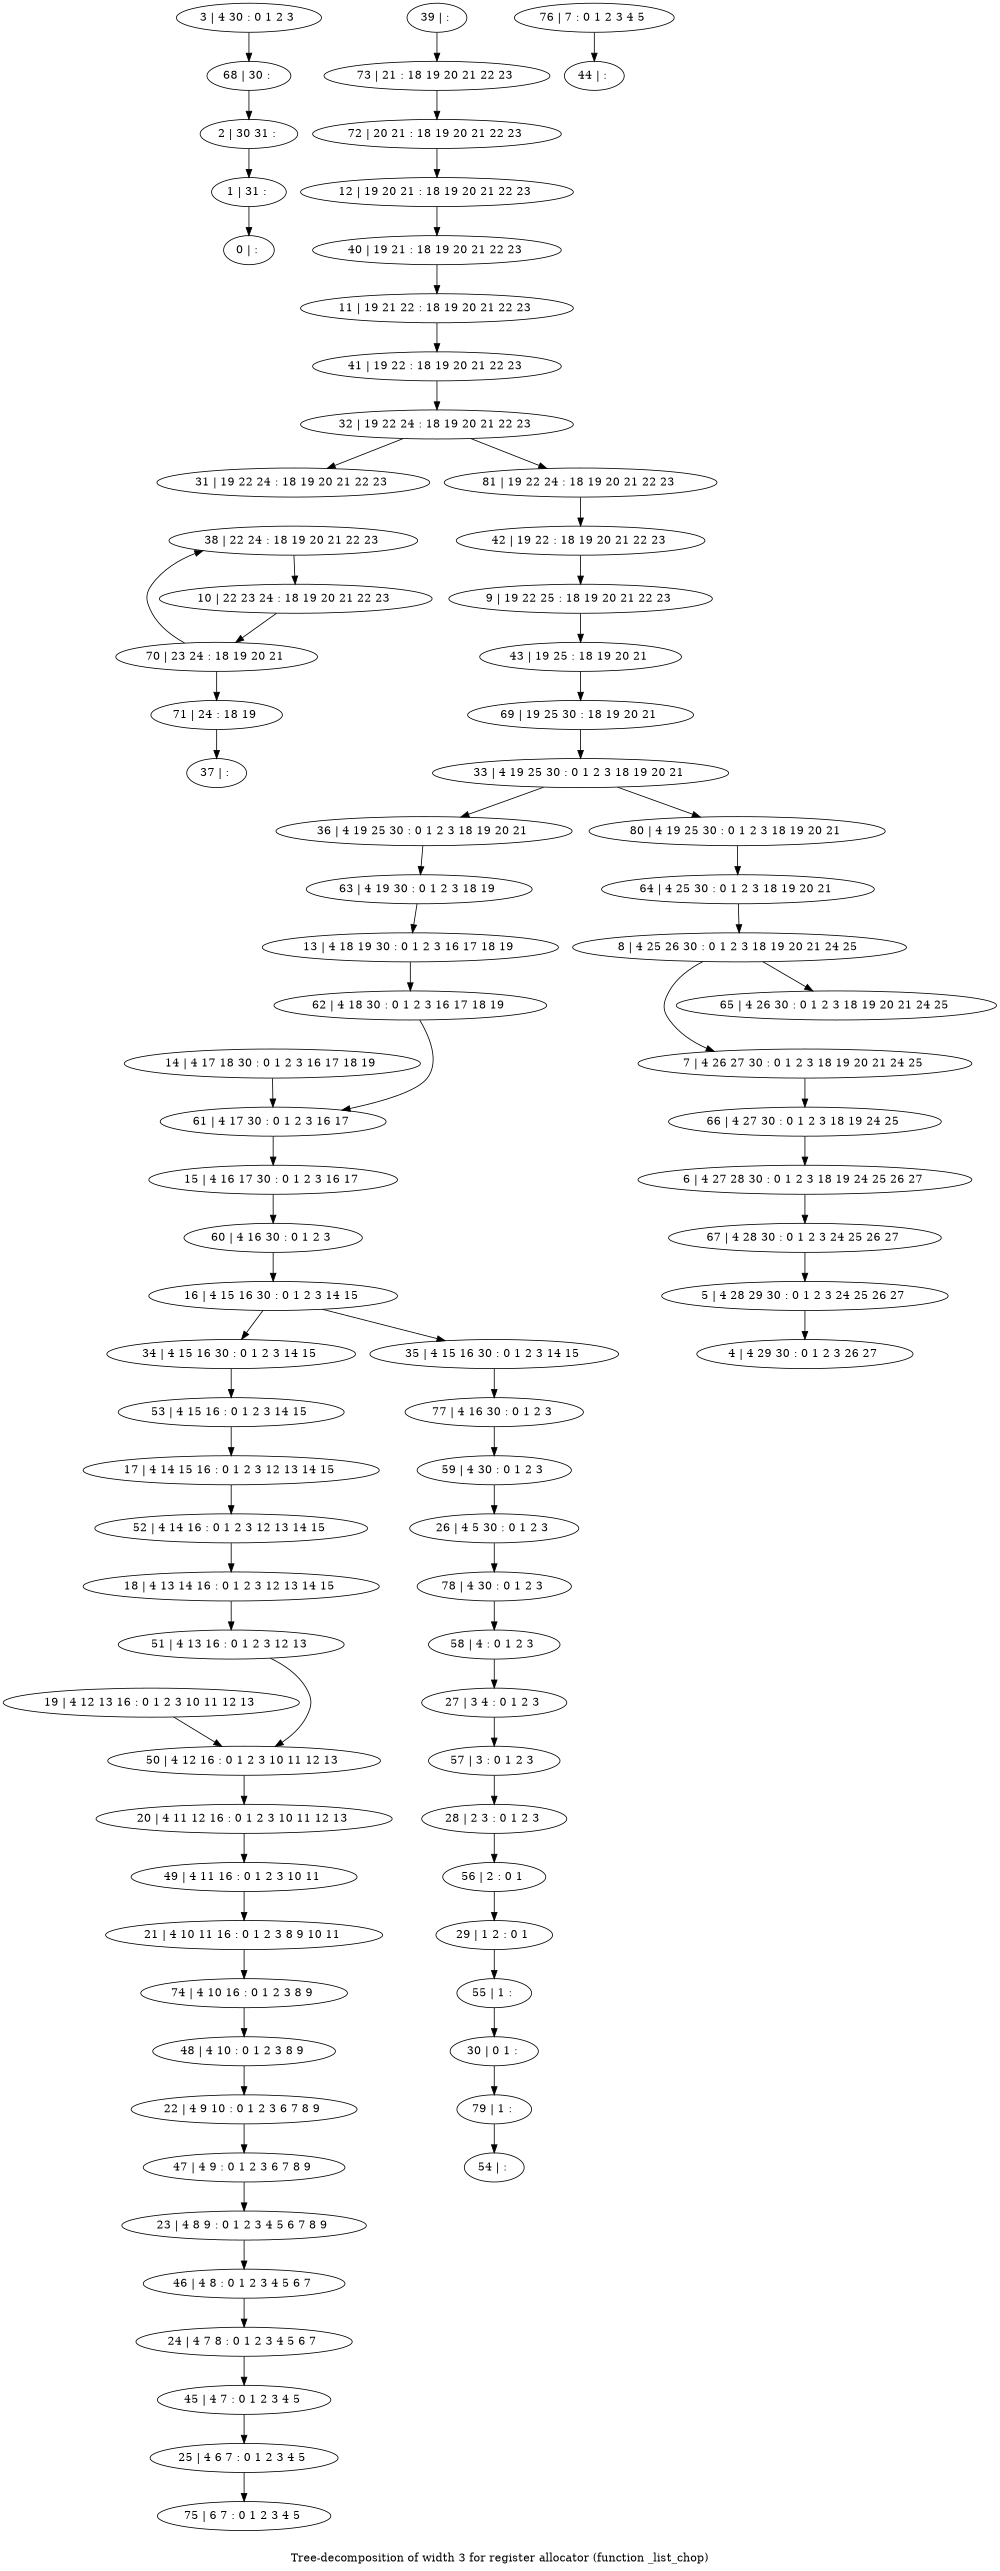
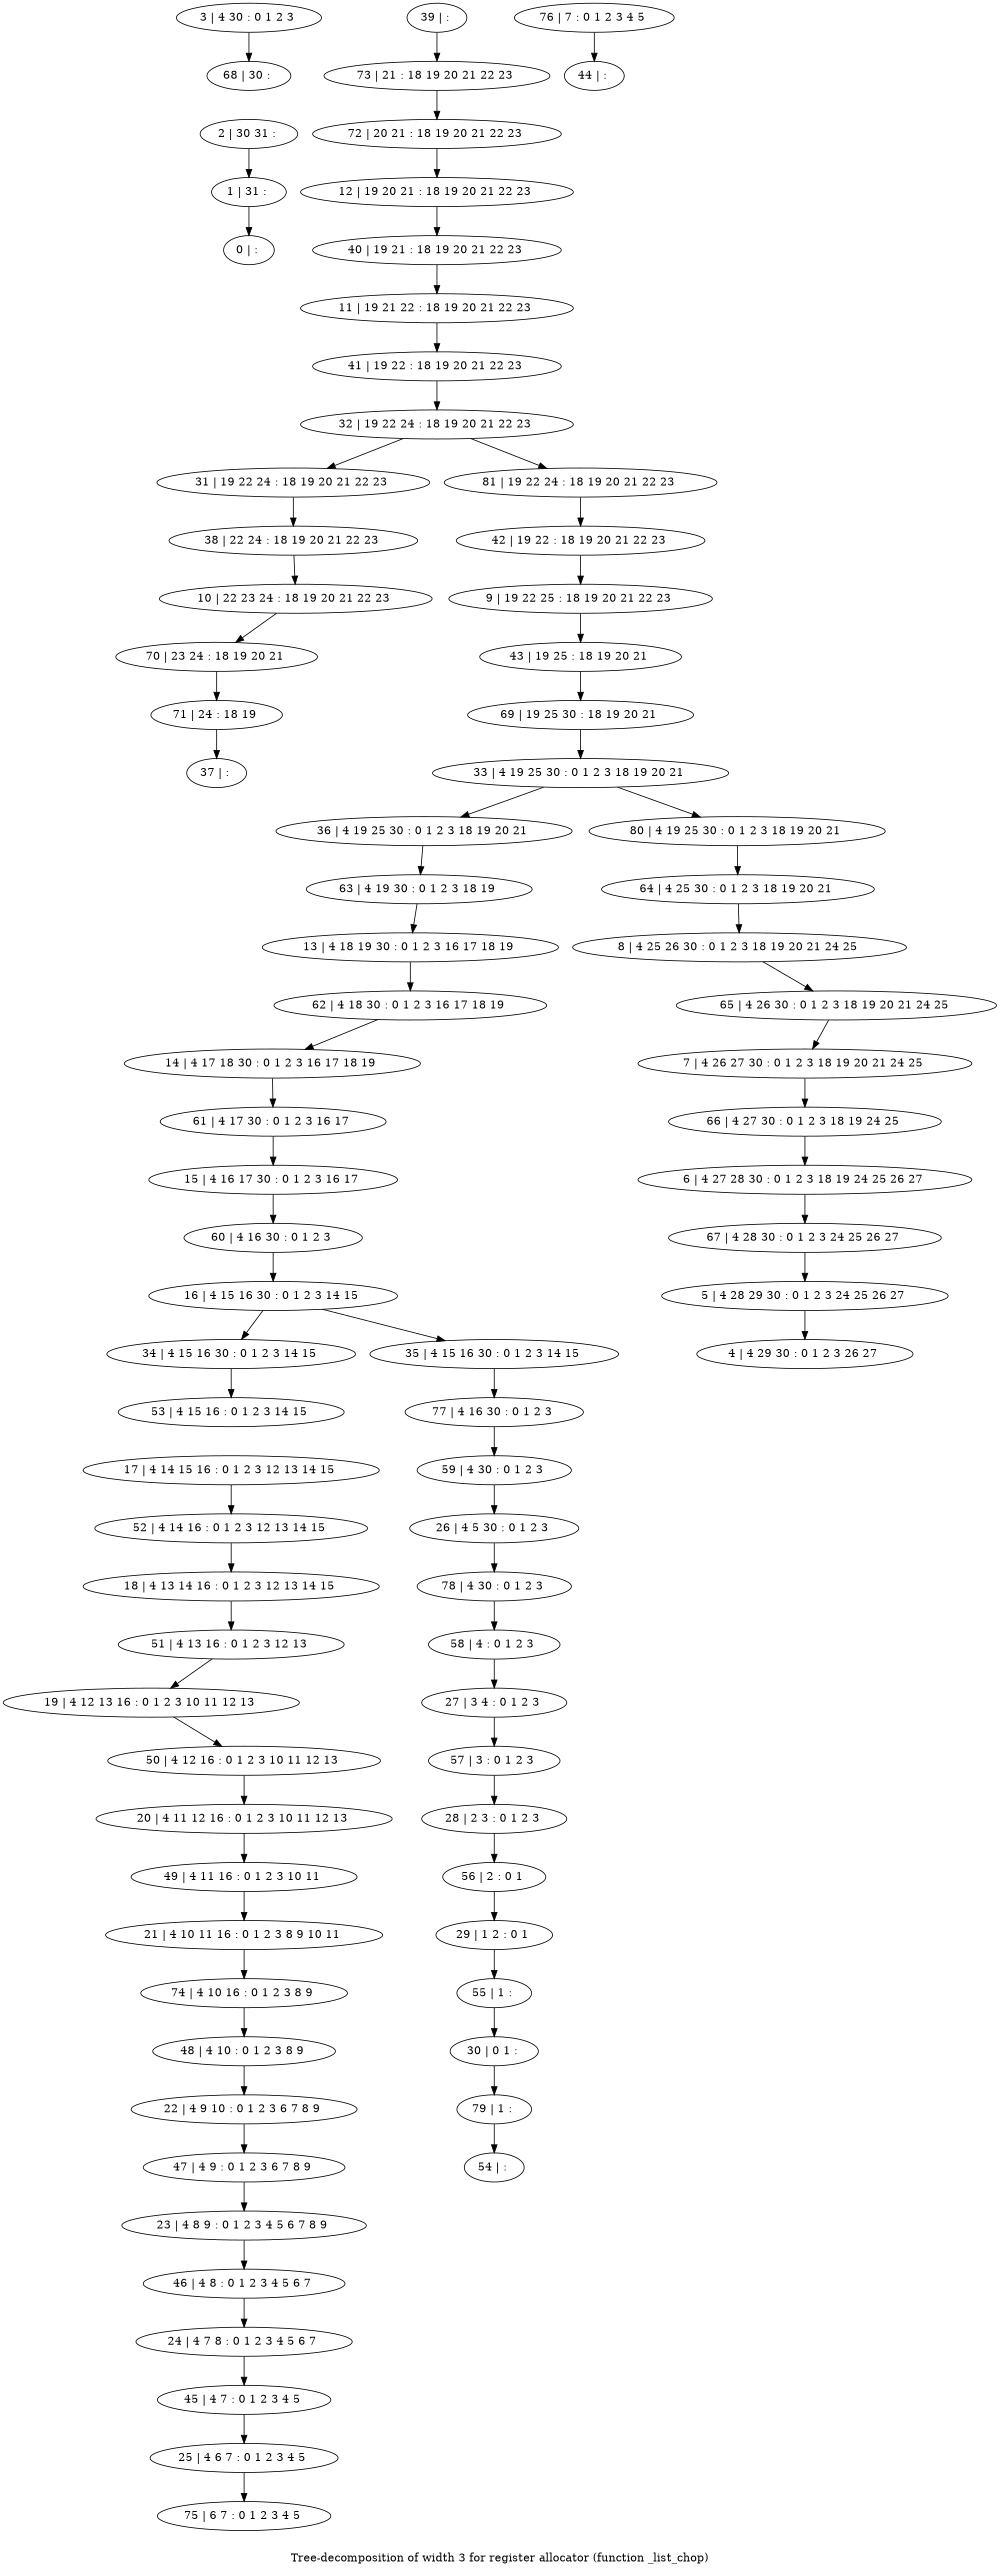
edge "68 | 30 :" -> "2 | 30 31 :": removed
edge "70 | 23 24 : 18 19 20 21" -> "38 | 22 24 : 18 19 20 21 22 23": now "31 | 19 22 24 : 18 19 20 21 22 23" -> "38 | 22 24 : 18 19 20 21 22 23"
edge "8 | 4 25 26 30 : 0 1 2 3 18 19 20 21 24 25" -> "7 | 4 26 27 30 : 0 1 2 3 18 19 20 21 24 25": now "65 | 4 26 30 : 0 1 2 3 18 19 20 21 24 25" -> "7 | 4 26 27 30 : 0 1 2 3 18 19 20 21 24 25"
edge "62 | 4 18 30 : 0 1 2 3 16 17 18 19" -> "61 | 4 17 30 : 0 1 2 3 16 17": now "62 | 4 18 30 : 0 1 2 3 16 17 18 19" -> "14 | 4 17 18 30 : 0 1 2 3 16 17 18 19"
edge "53 | 4 15 16 : 0 1 2 3 14 15" -> "17 | 4 14 15 16 : 0 1 2 3 12 13 14 15": removed
edge "51 | 4 13 16 : 0 1 2 3 12 13" -> "50 | 4 12 16 : 0 1 2 3 10 11 12 13": now "51 | 4 13 16 : 0 1 2 3 12 13" -> "19 | 4 12 13 16 : 0 1 2 3 10 11 12 13"
